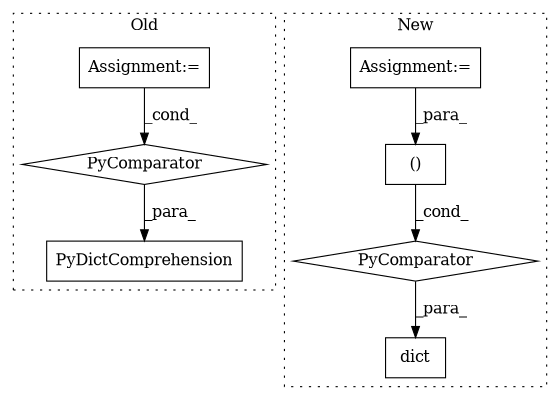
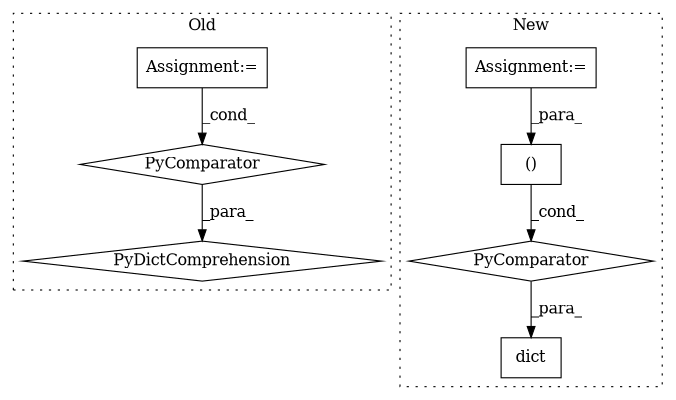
node "PyDictComprehension": shape box -> diamond
